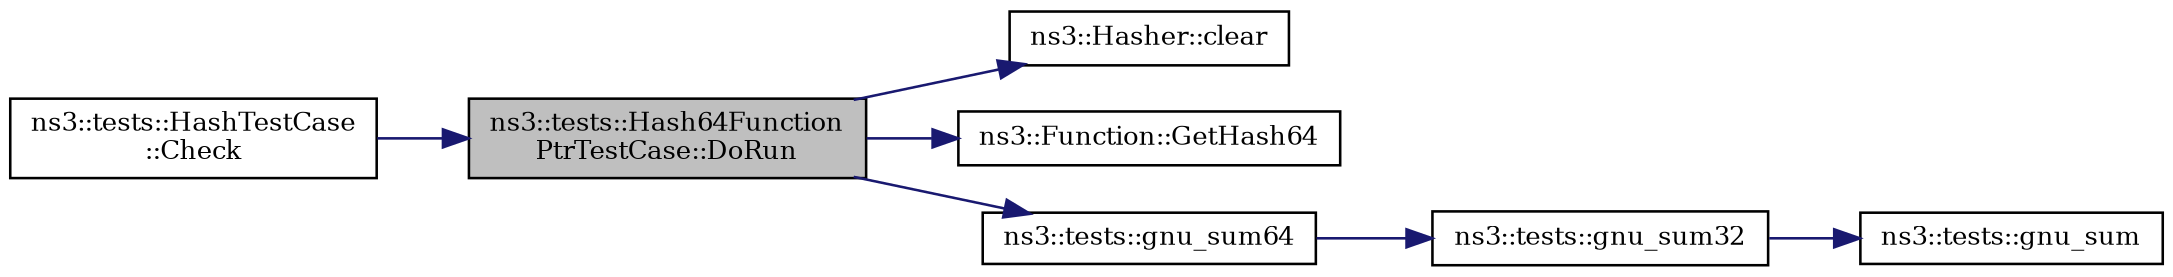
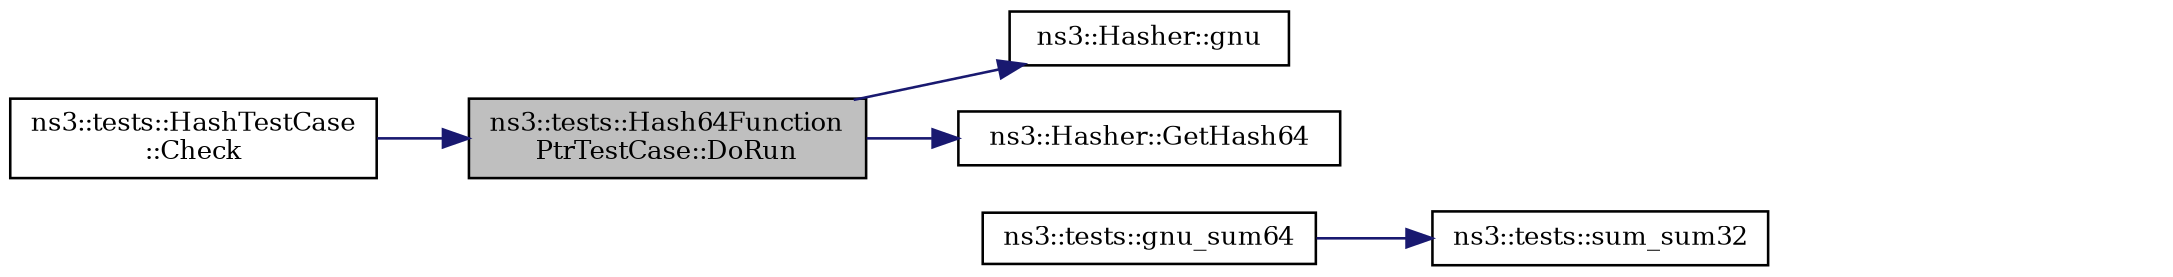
node "ns3::Hasher::clear": label "ns3::Hasher::clear" -> "ns3::Hasher::gnu"
node "ns3::Function::GetHash64": label "ns3::Function::GetHash64" -> "ns3::Hasher::GetHash64"
edge "ns3::tests::Hash64Function PtrTestCase::DoRun" -> "ns3::tests::gnu_sum64": removed
node "ns3::tests::gnu_sum32": label "ns3::tests::gnu_sum32" -> "ns3::tests::sum_sum32"
node "ns3::tests::gnu_sum": removed
